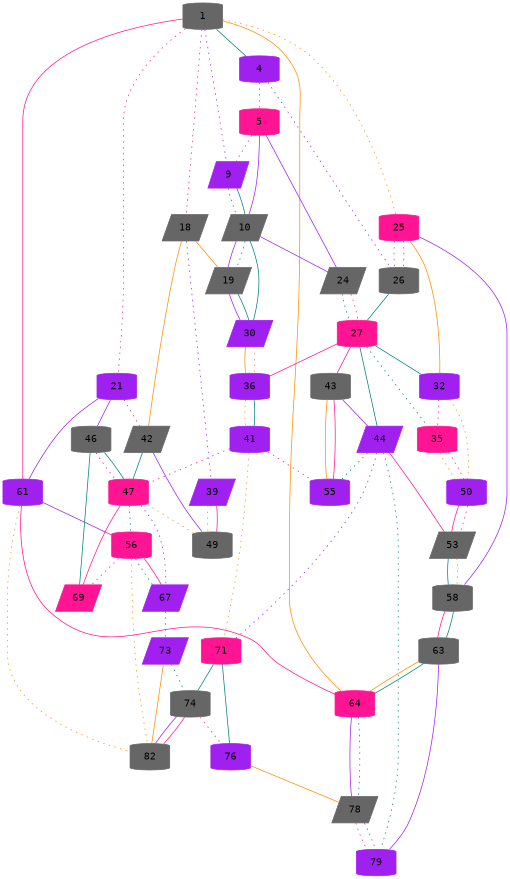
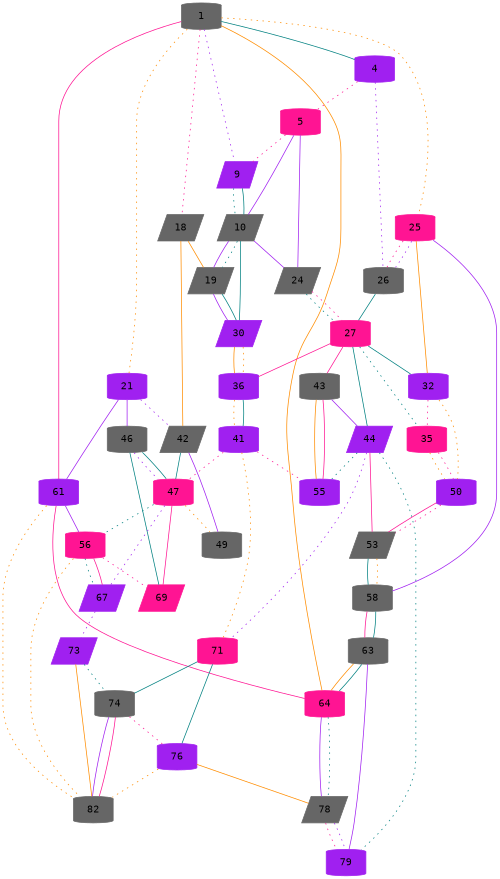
edge "1" -- "21": color deeppink -> darkorange
node "39": removed
edge "76" -- "82": added
